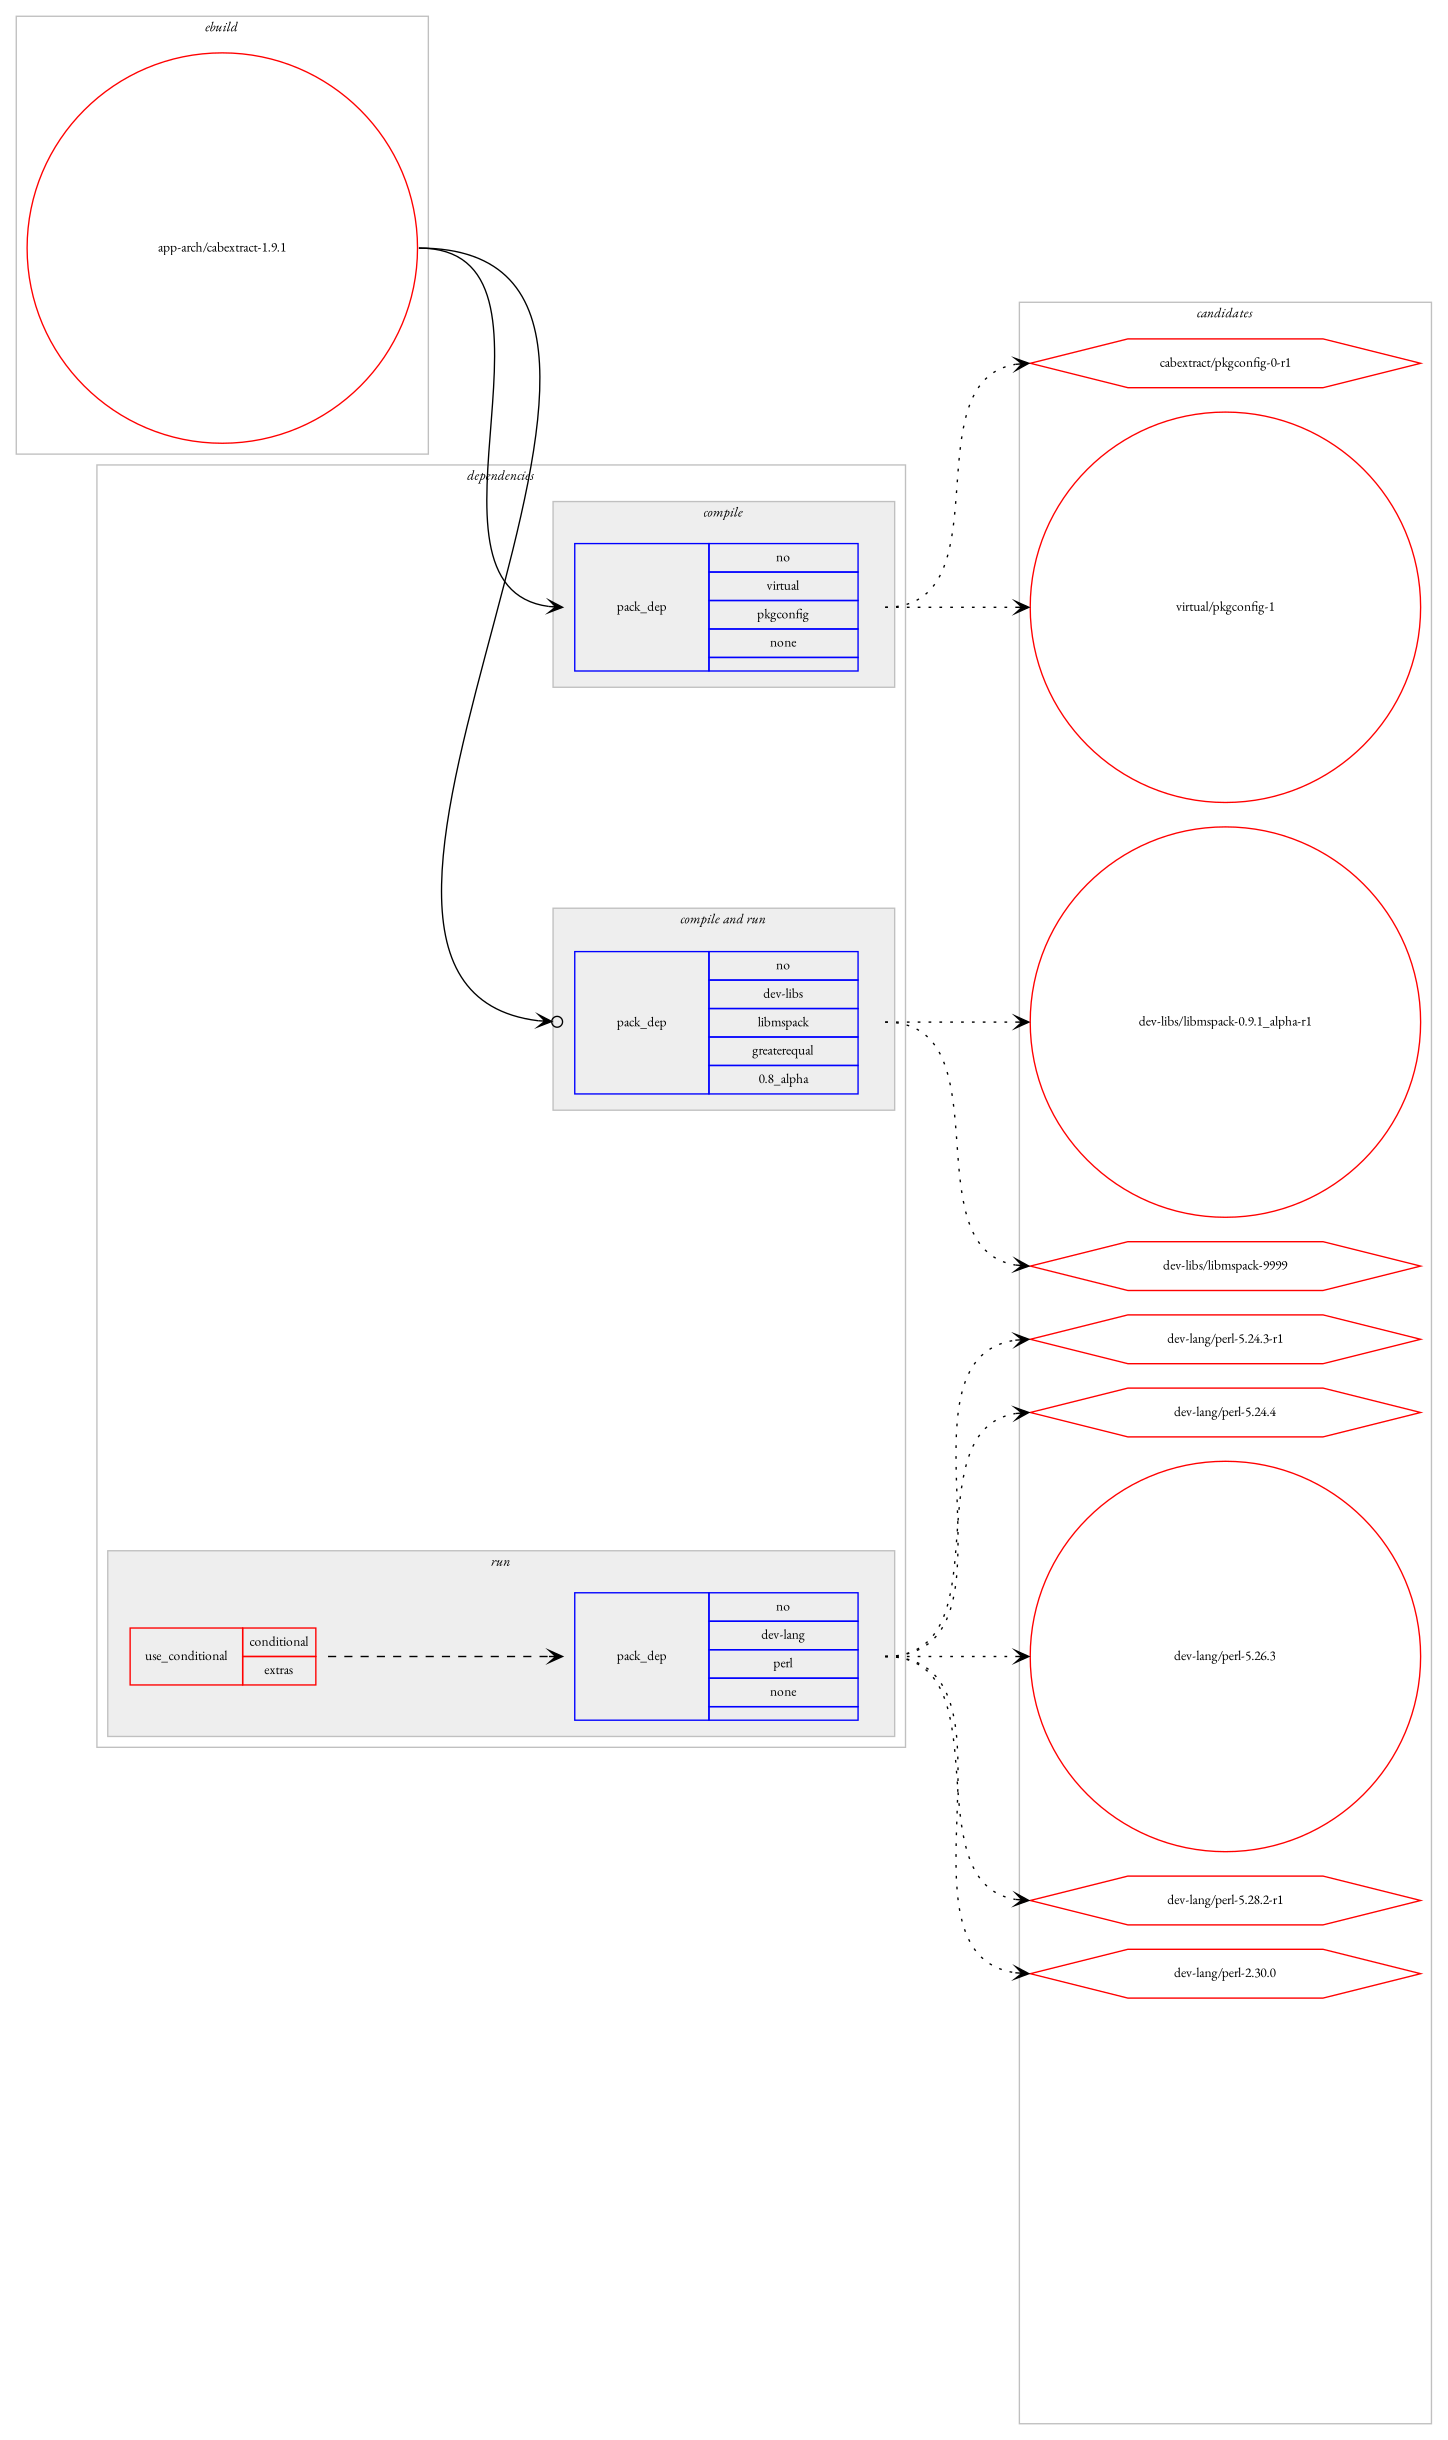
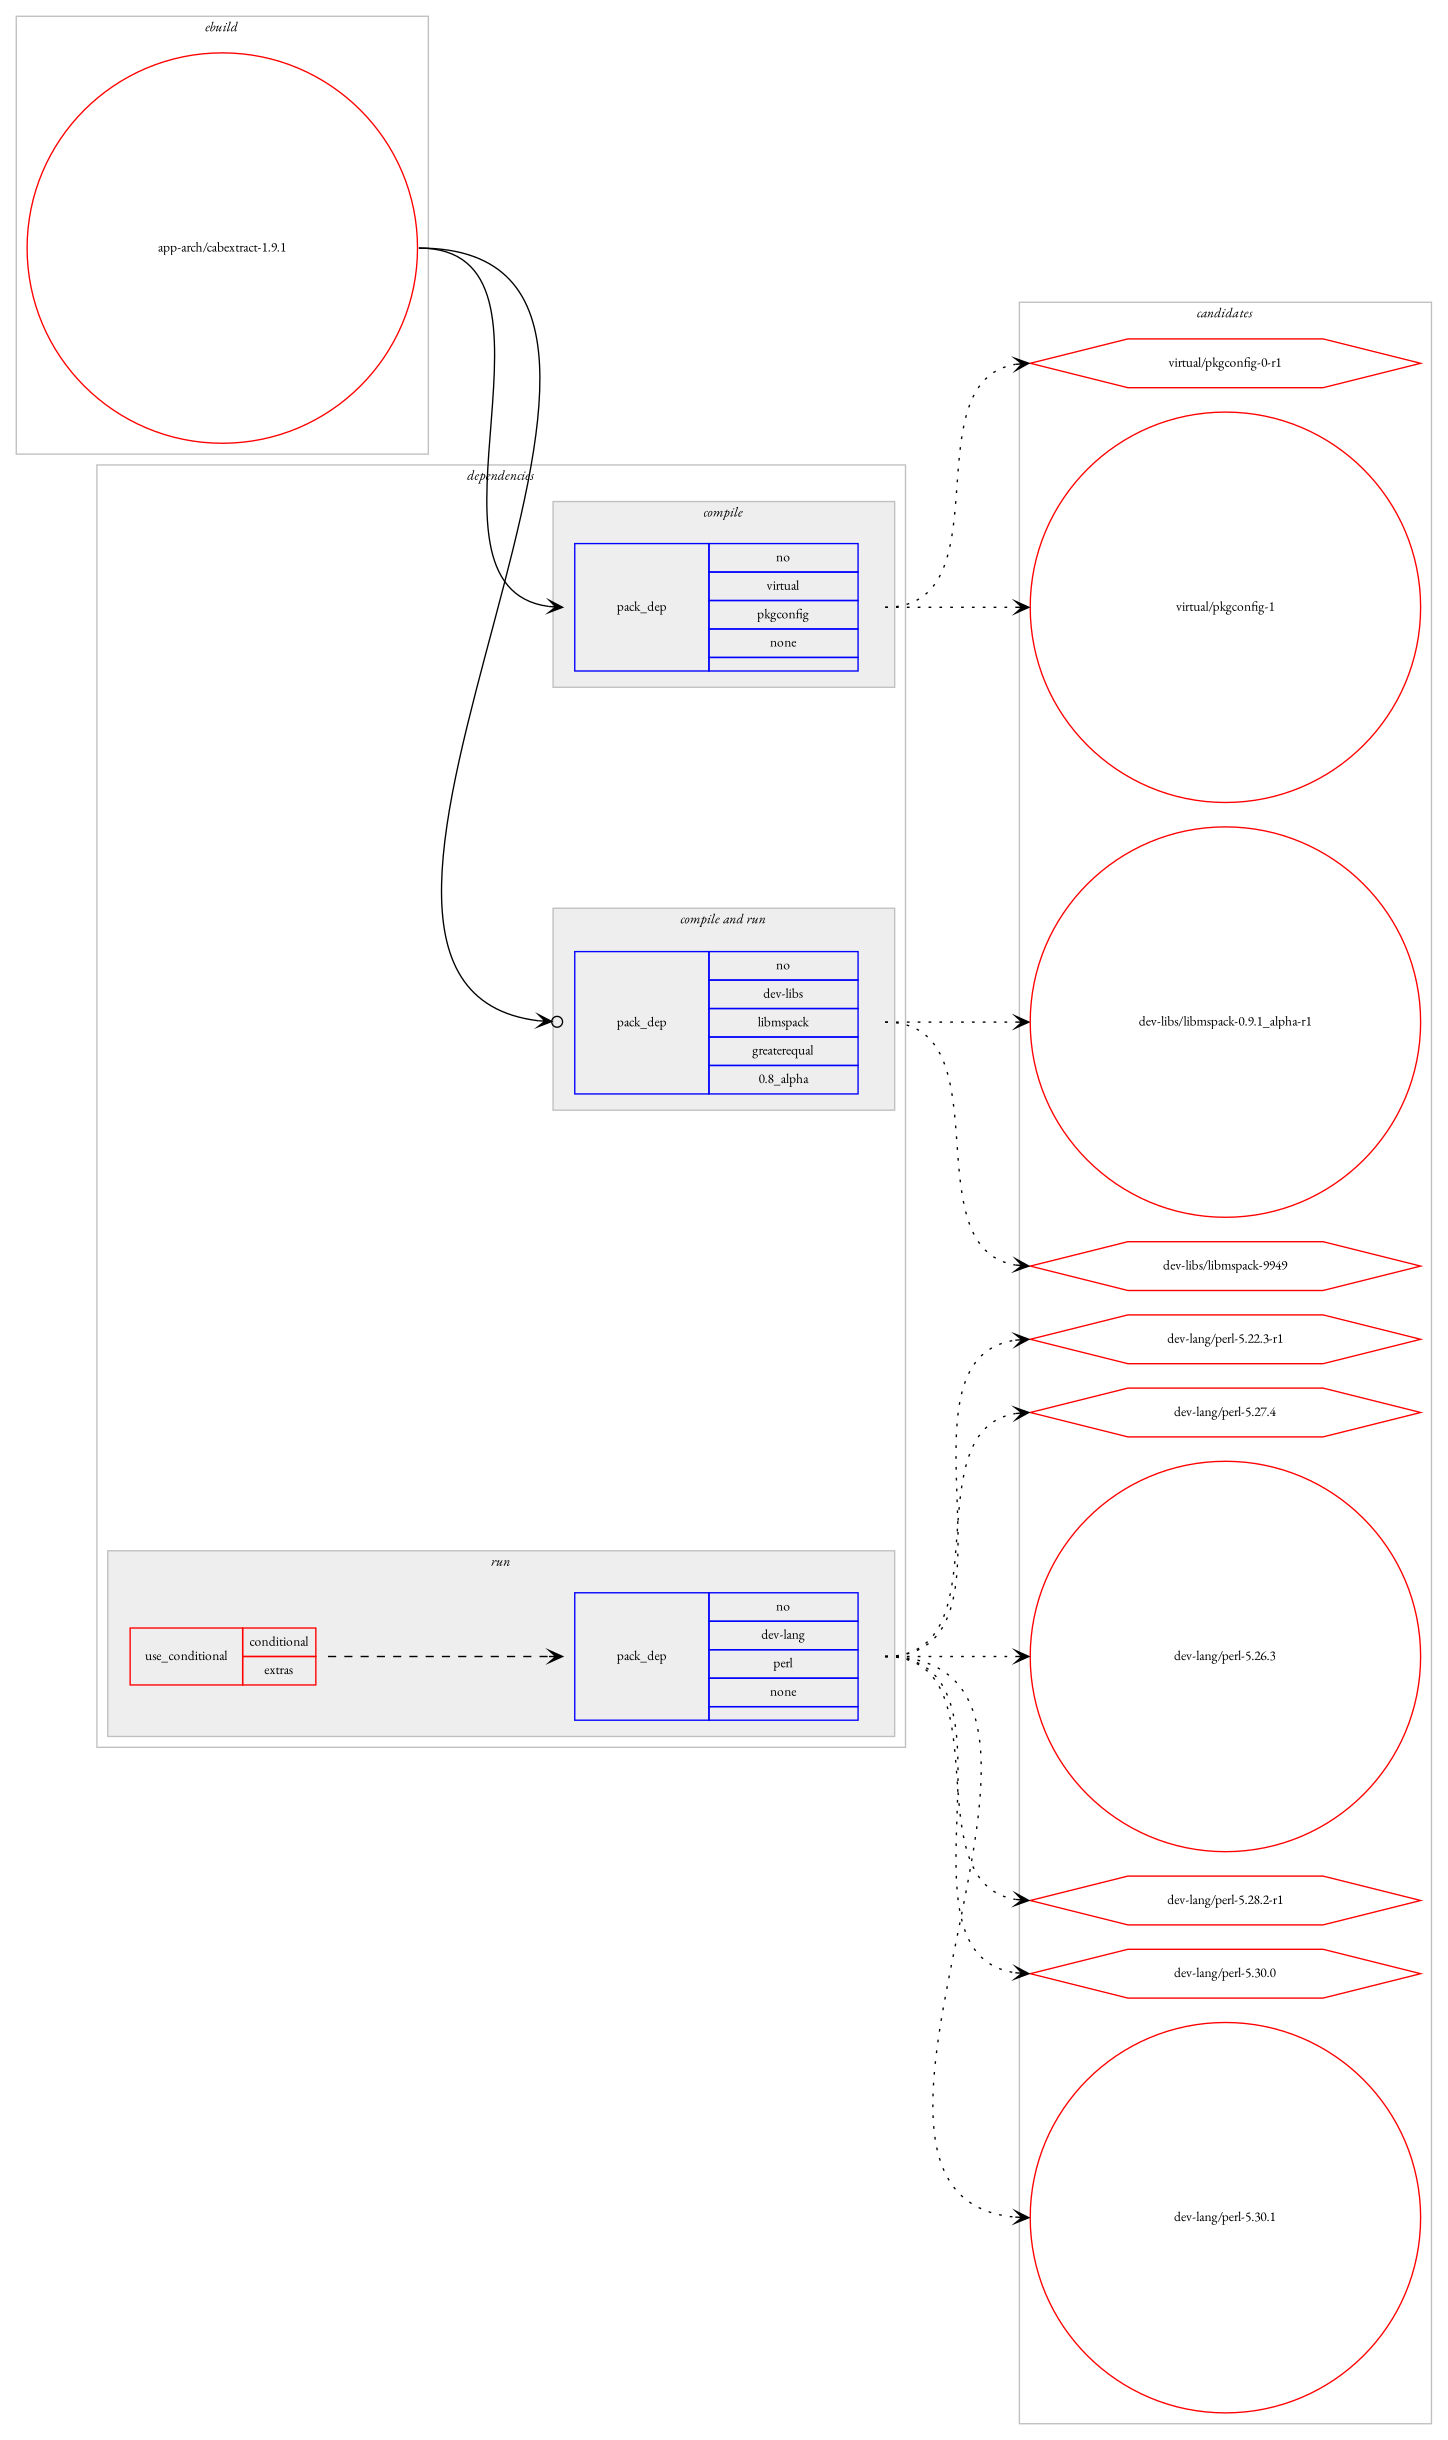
node "cabextract/pkgconfig-0-r1": label "cabextract/pkgconfig-0-r1" -> "virtual/pkgconfig-0-r1"
node "dev-libs/libmspack-9999": label "dev-libs/libmspack-9999" -> "dev-libs/libmspack-9949"
node "dev-lang/perl-5.24.3-r1": label "dev-lang/perl-5.24.3-r1" -> "dev-lang/perl-5.22.3-r1"
node "dev-lang/perl-5.24.4": label "dev-lang/perl-5.24.4" -> "dev-lang/perl-5.27.4"
node "dev-lang/perl-2.30.0": label "dev-lang/perl-2.30.0" -> "dev-lang/perl-5.30.0"
node "dev-lang/perl-5.30.1": added
